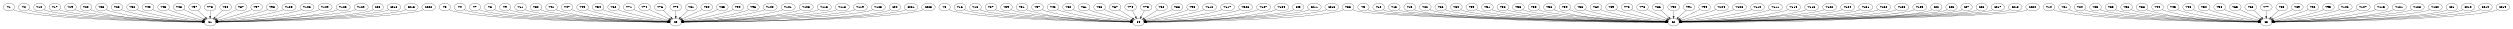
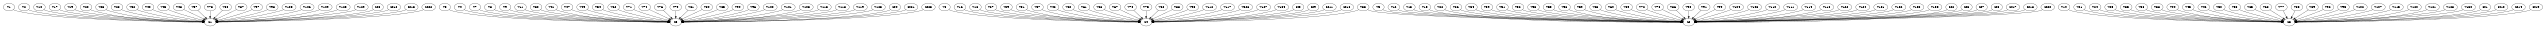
node "co9": added
node "v120": added
